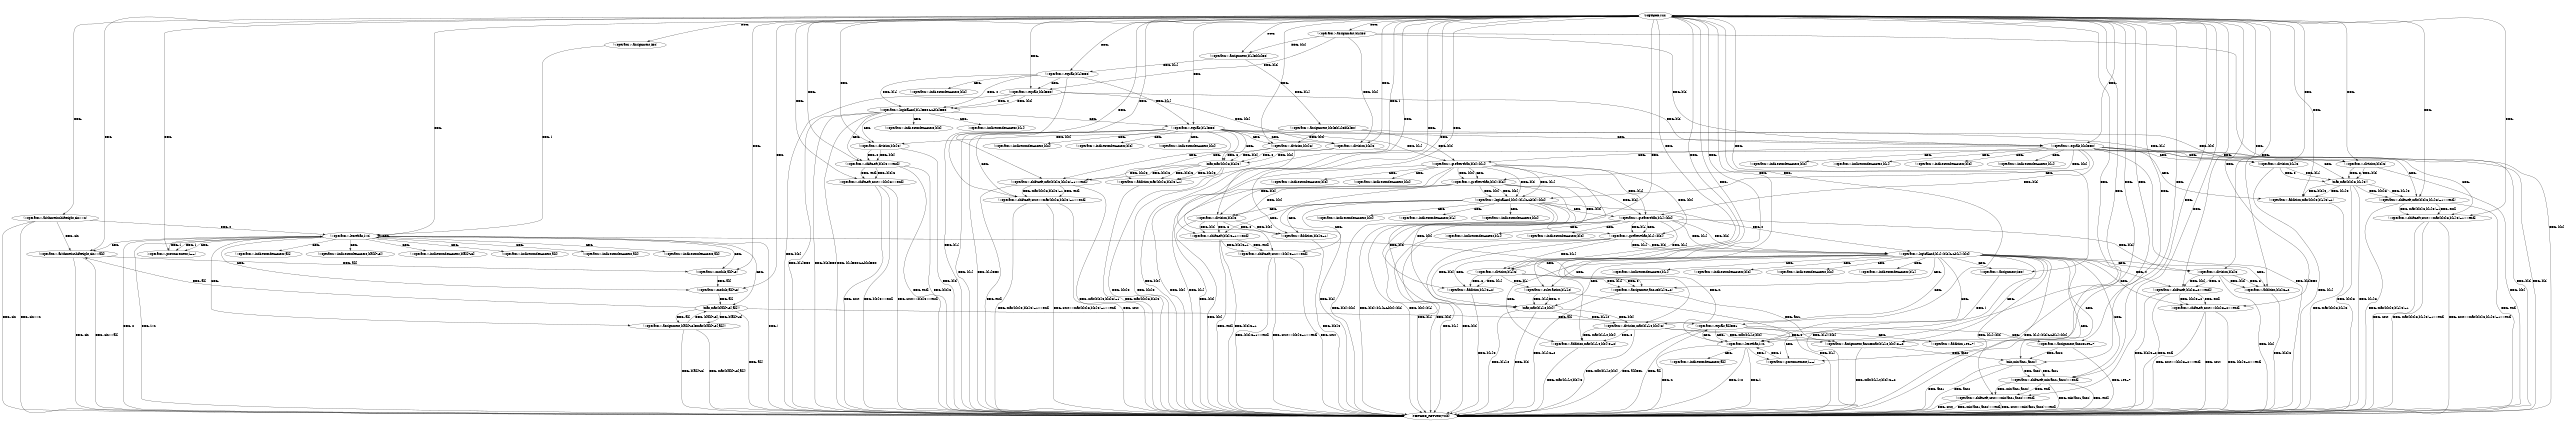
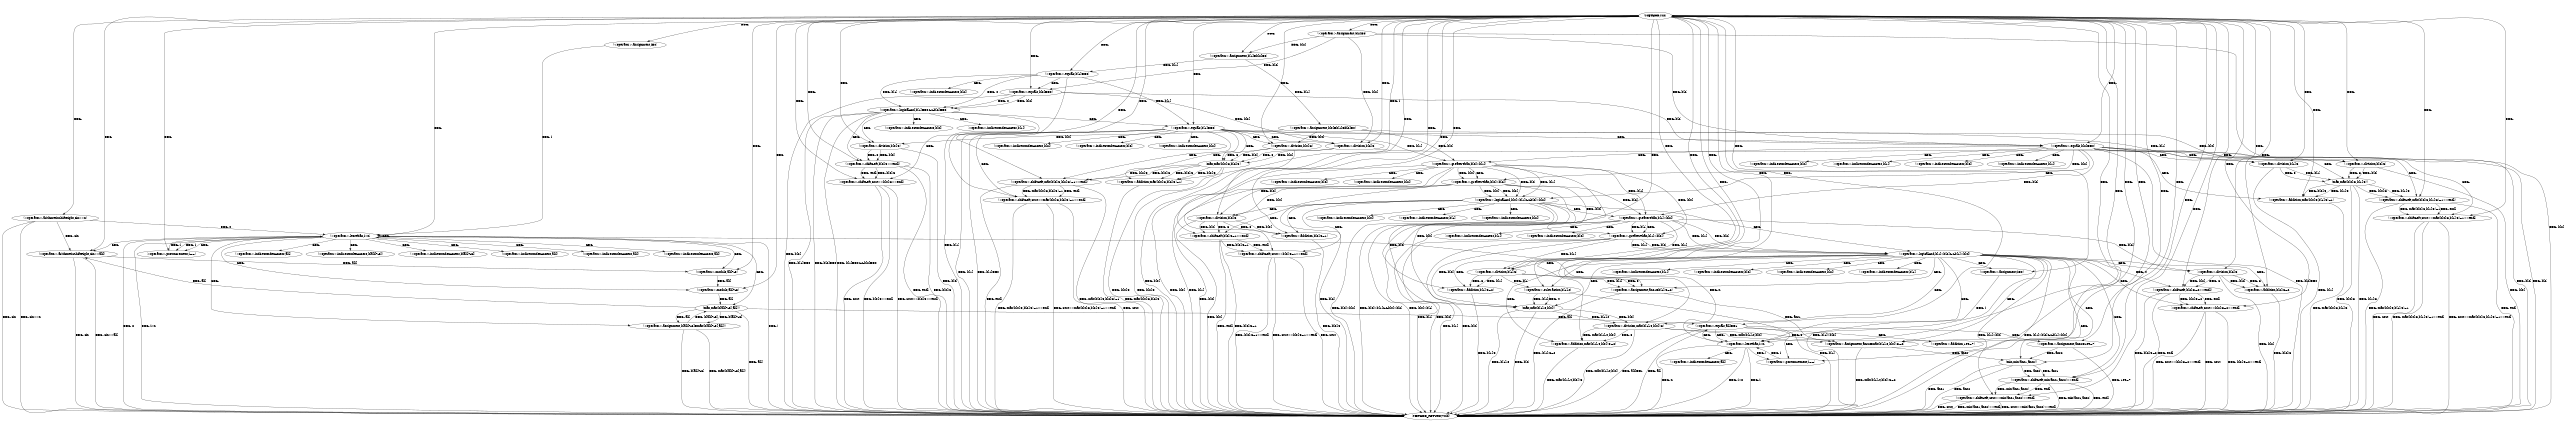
edge "(<operator>.logicalAnd,b[1]==0&&b[2]==0)" -> "(<operator>.shiftLeft,cout<<b[0]/3<<endl)": added, label "CDG:"
edge "(<operator>.logicalAnd,b[0]>b[1]&&b[0]>b[2])" -> "(<operator>.logicalAnd,b[1]>b[2]&&b[1]>b[0])": label "DDG: 0" -> "CDG: "
